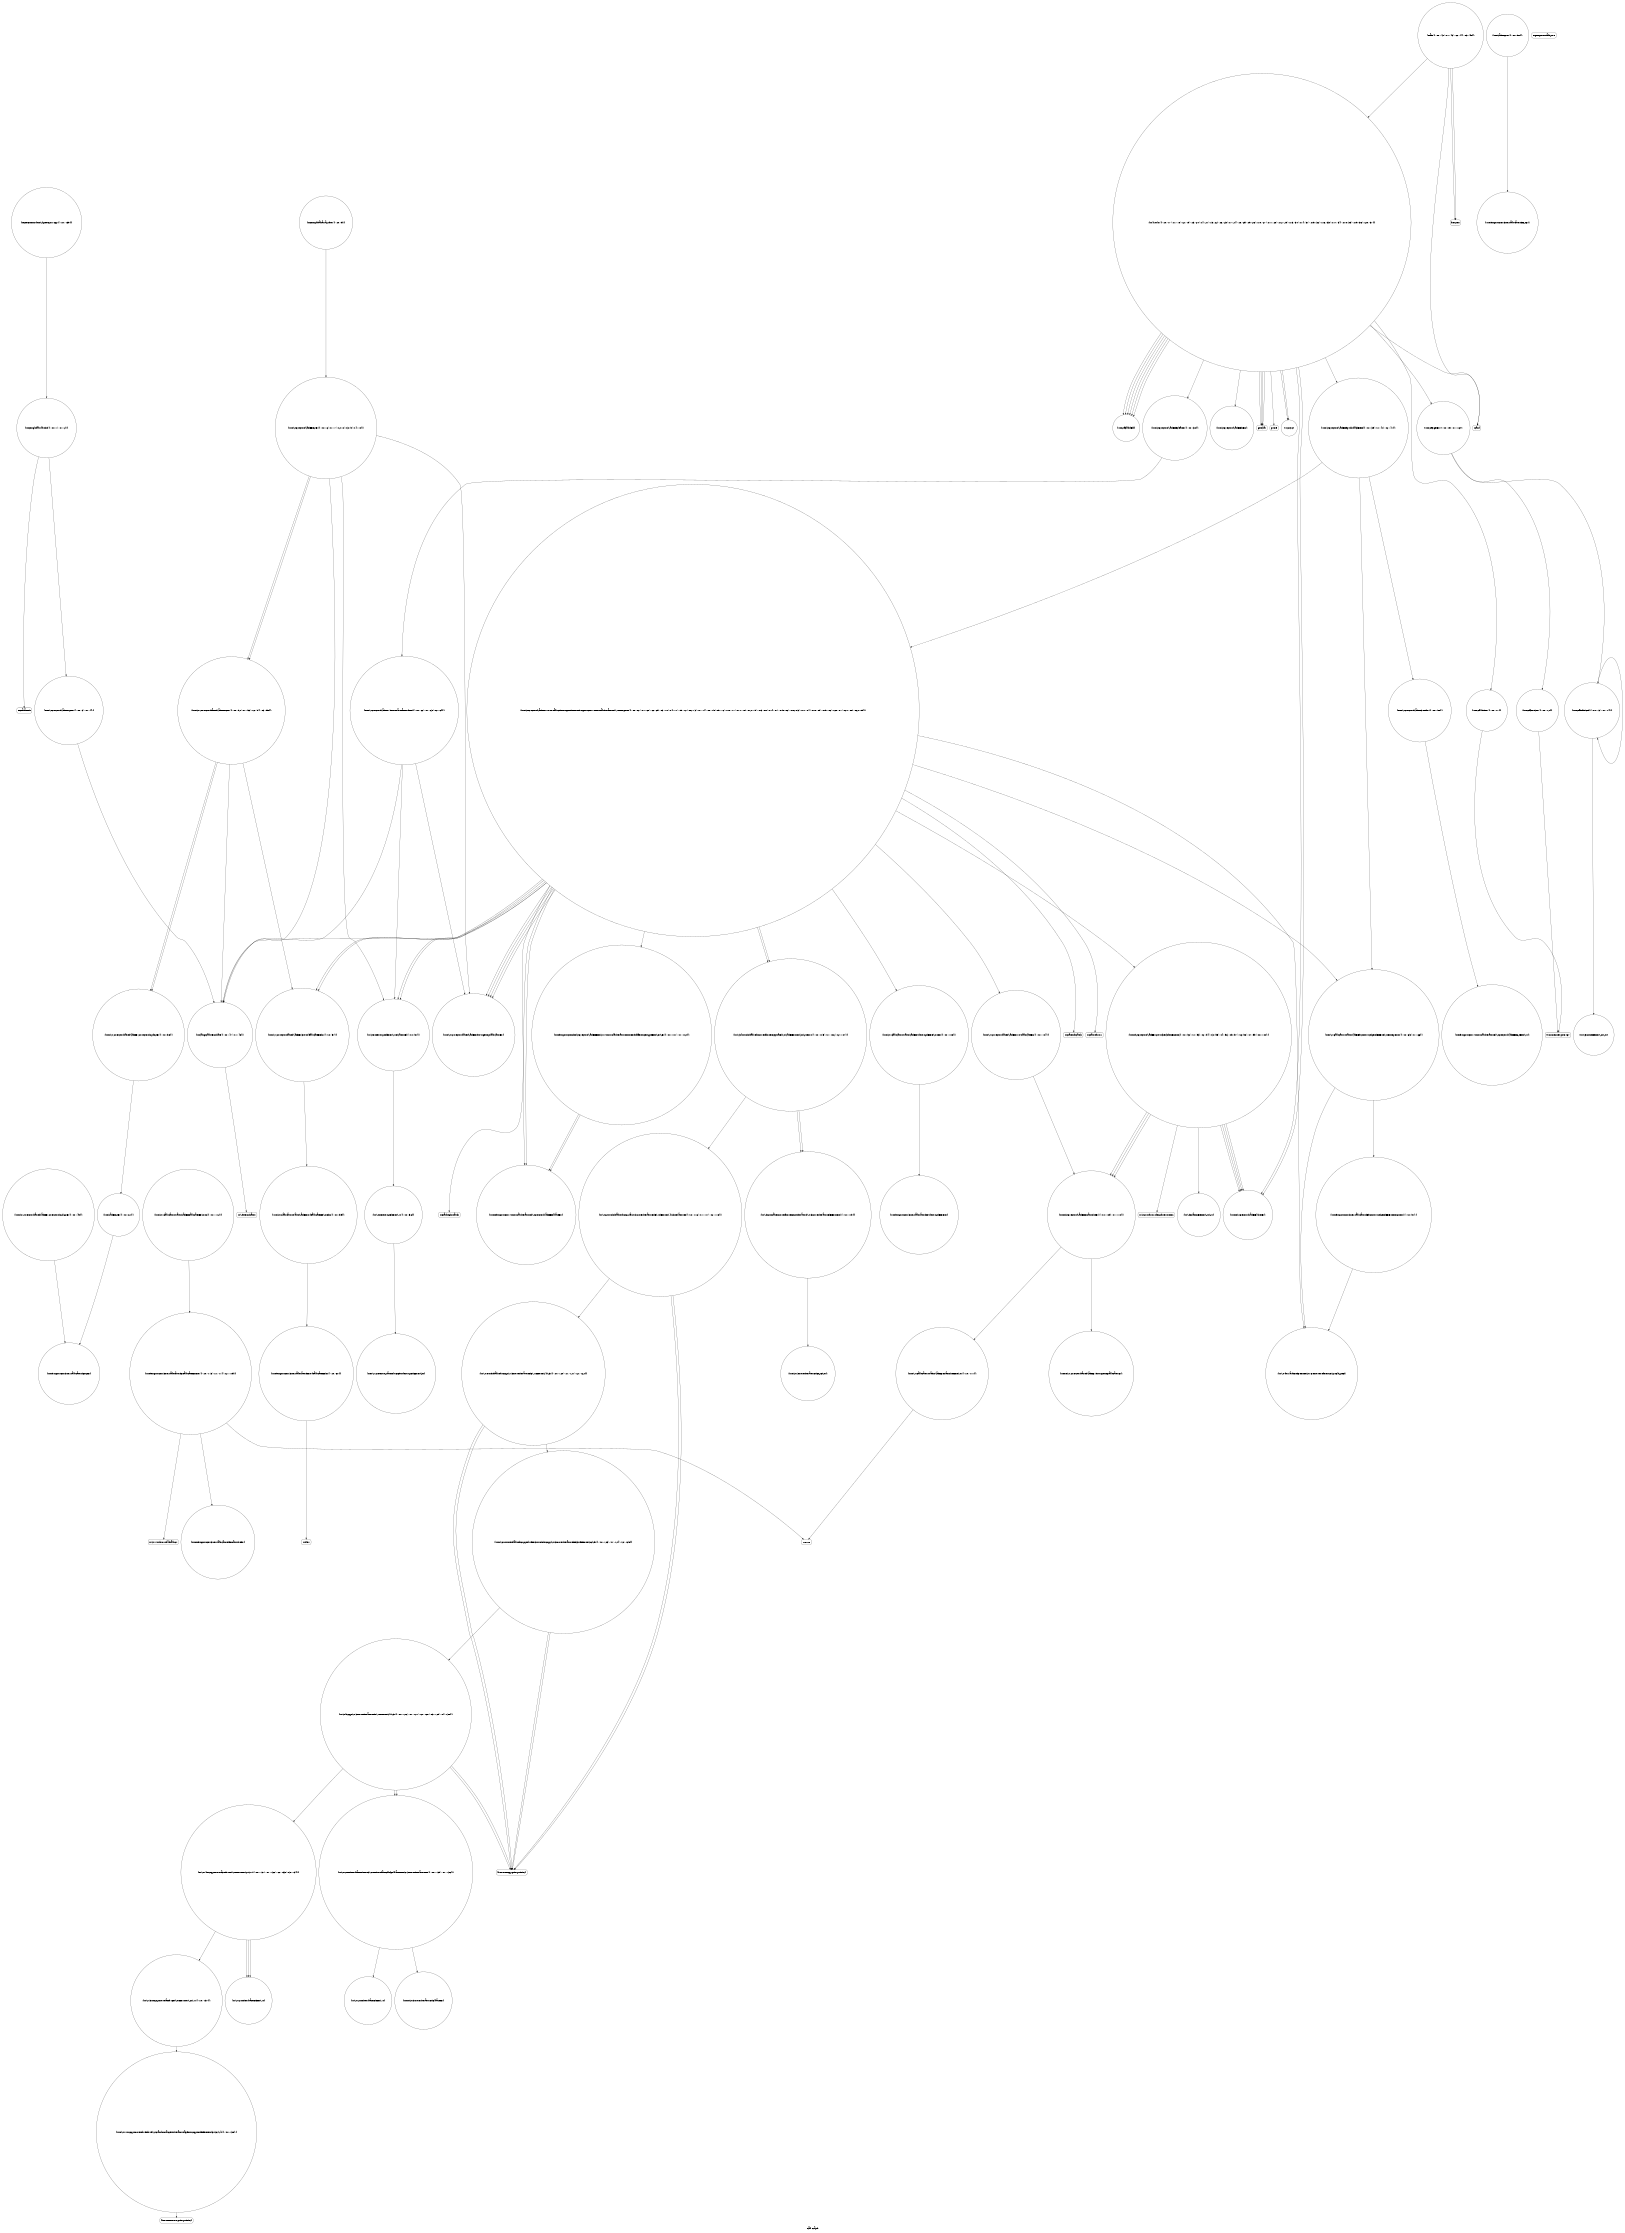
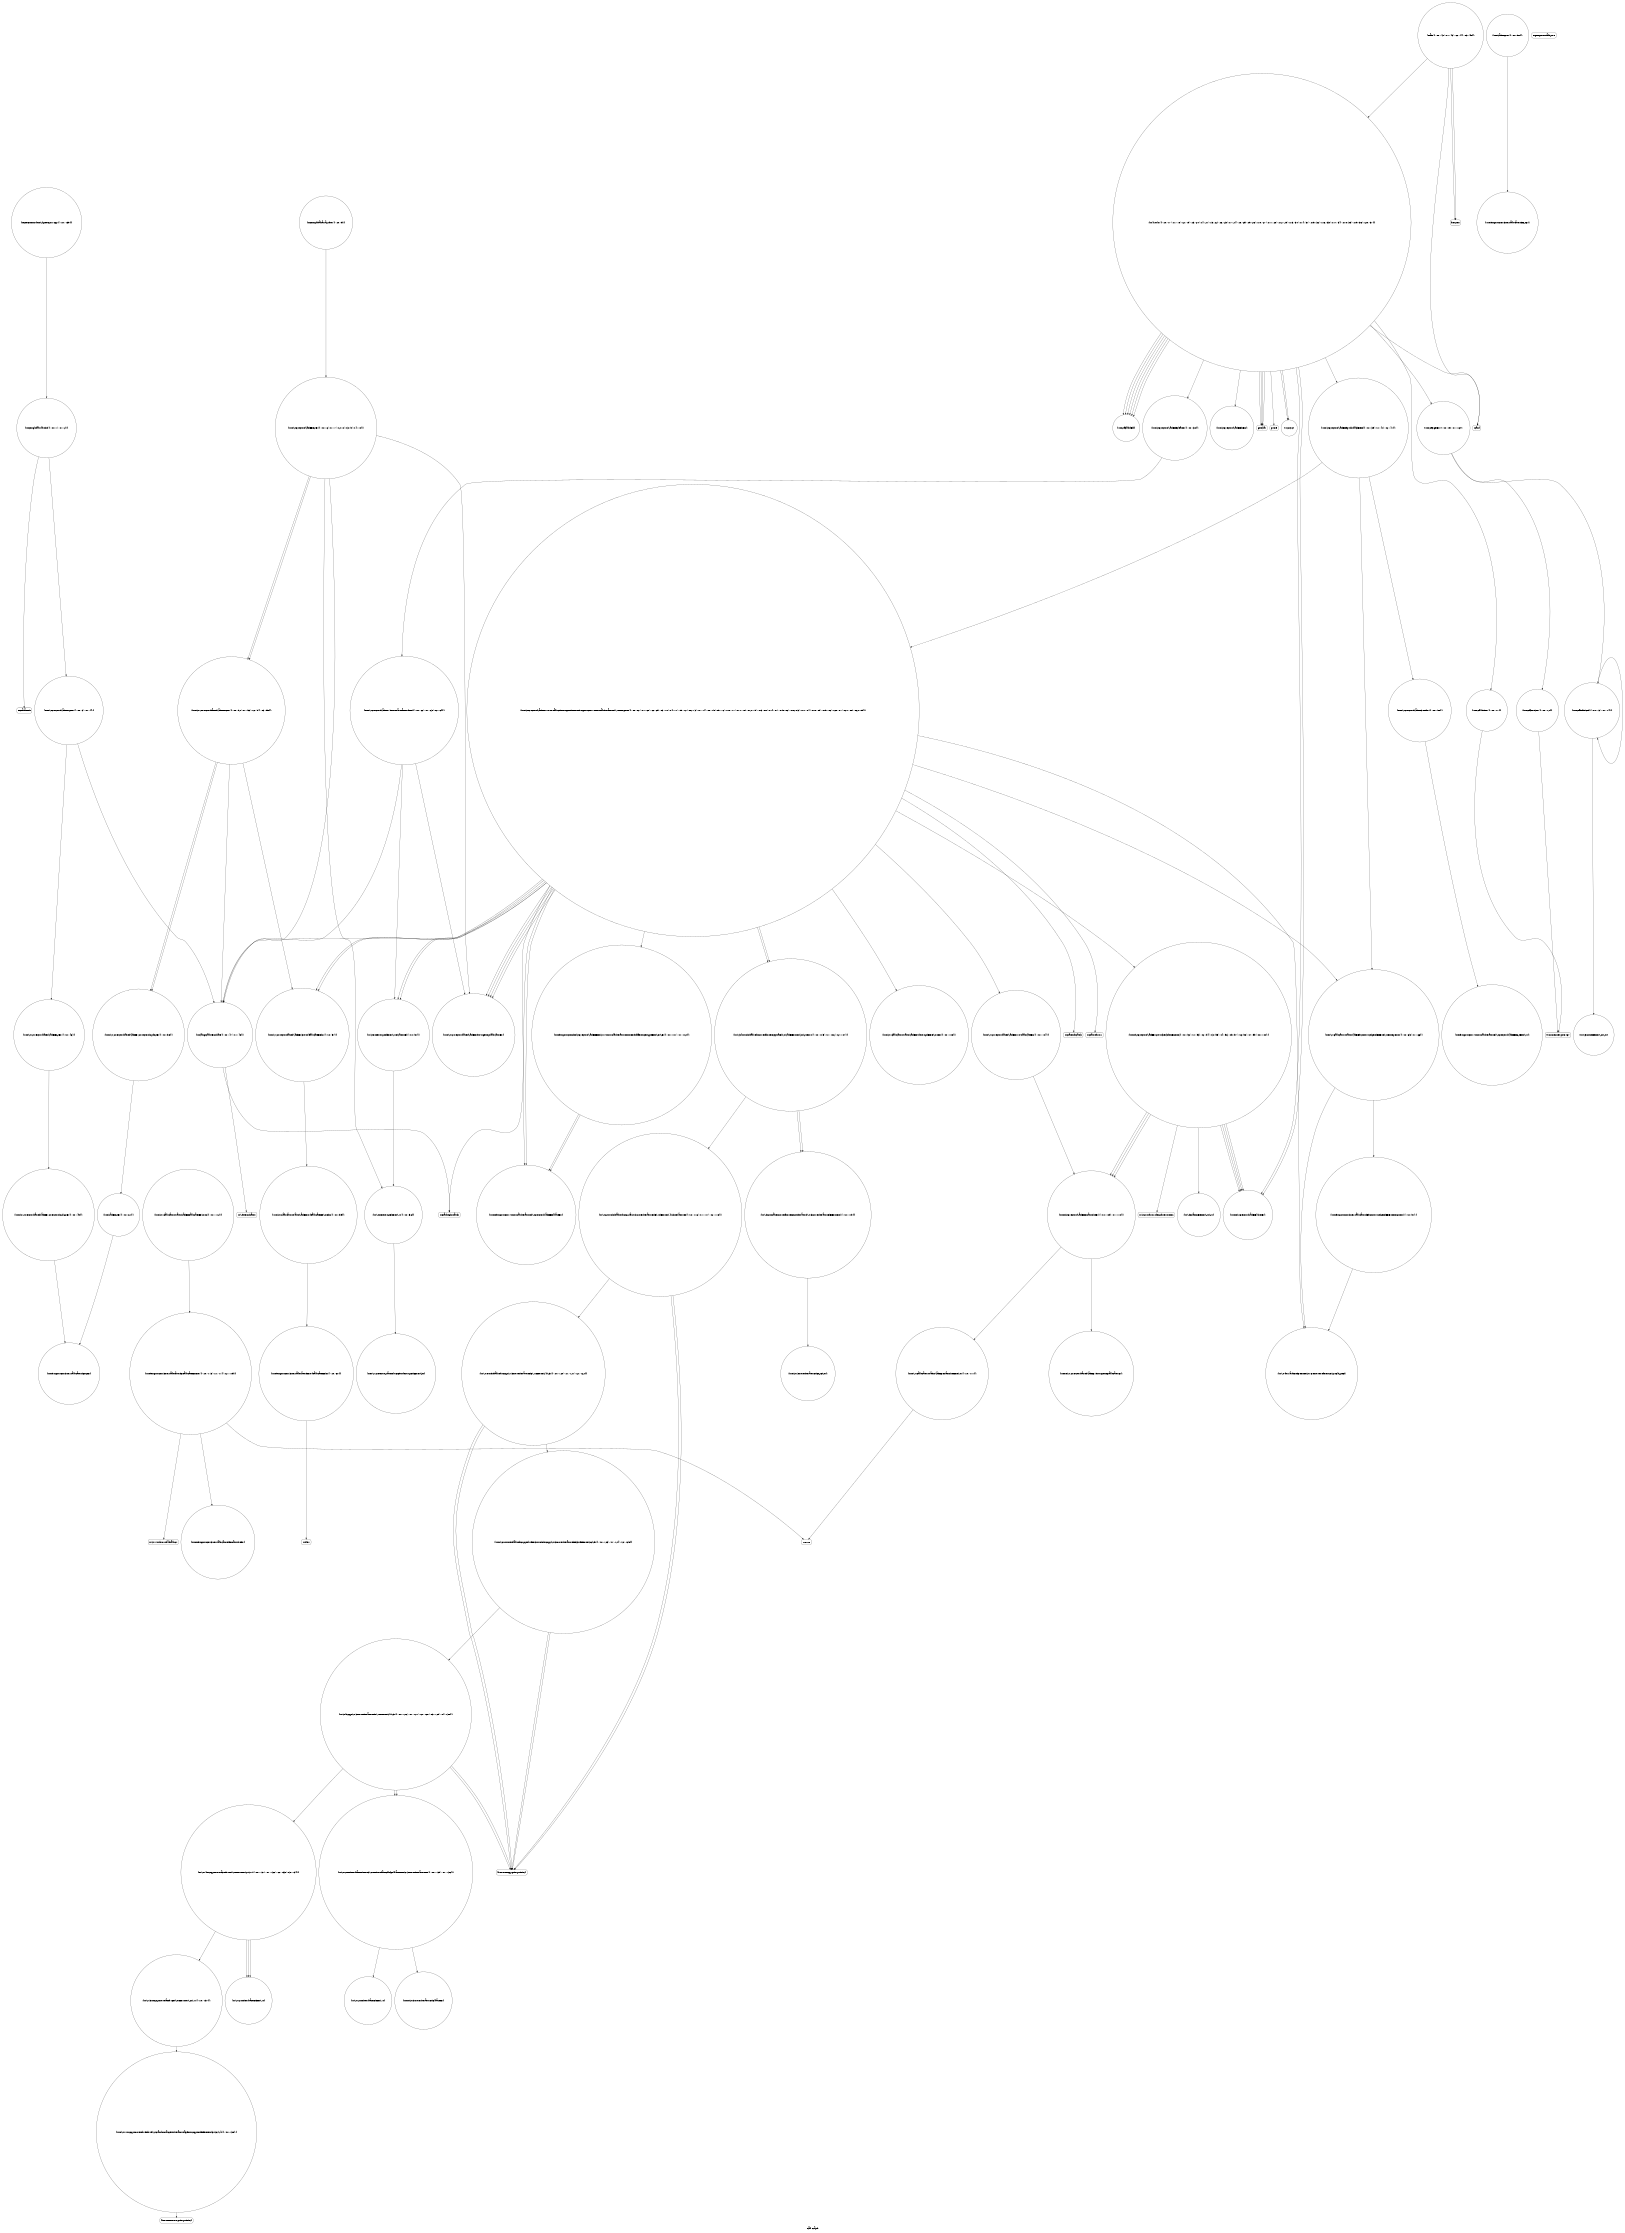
edge "{_ZNSt6vectorIiSaIiEED2Ev|{<s0>6|<s1>7|<s2>8|<s3>9|<s4>10}}" -> "{_ZSt8_DestroyIPiiEvT_S1_RSaIT0_E|{<s0>51}}": now "{_ZNSt6vectorIiSaIiEED2Ev|{<s0>6|<s1>7|<s2>8|<s3>9|<s4>10}}" -> "{_ZSt8_DestroyIPiEvT_S1_|{<s0>56}}"
node "{_ZNSt12_Vector_baseIiSaIiEEC2Ev|{<s0>46}}": added
edge "{__clang_call_terminate|{<s0>47|<s1>48}}" -> "__cxa_begin_catch": added
node "{_ZN9__gnu_cxx13new_allocatorIiE7destroyIiEEvPT_}": removed
